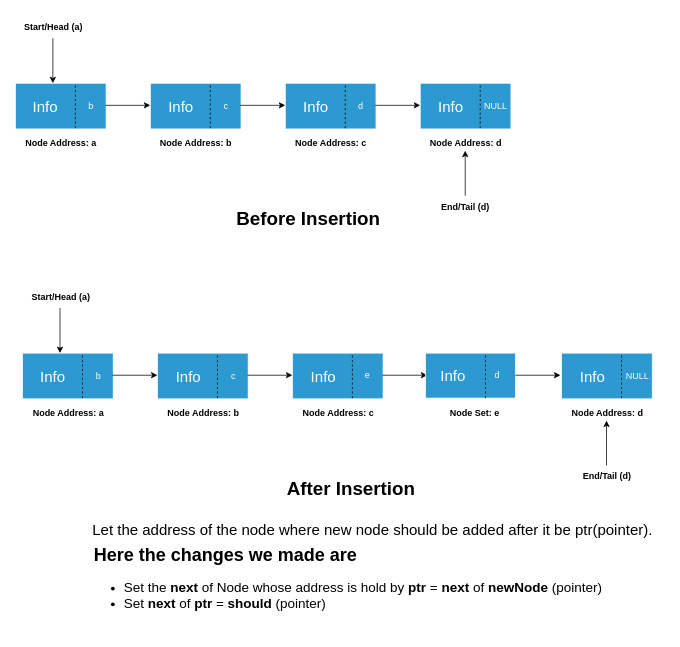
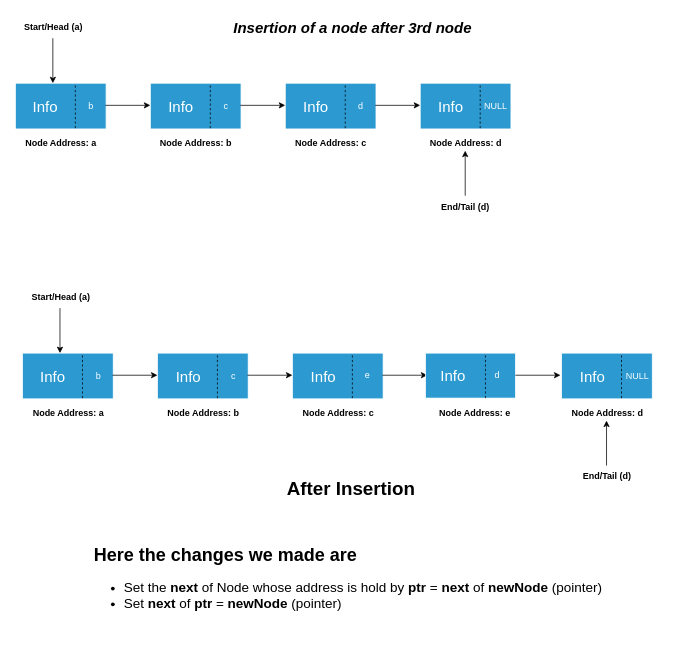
node "Insertion of a node after 3rd node": added
node "Before Insertion": removed
node "Node Set: e": label "Node Set: e" -> "Node Address: e"
node "Let the address of the node where new node should be added after it be ptr(pointer).": removed
node "Here the changes we made are Set the next of Node whose address is hold by ptr = next of newNode (pointer) Set next of ptr = should (pointer)": label "Here the changes we made are Set the next of Node whose address is hold by ptr = next of newNode (pointer) Set next of ptr = should (pointer)" -> "Here the changes we made are Set the next of Node whose address is hold by ptr = next of newNode (pointer) Set next of ptr = newNode (pointer)"
